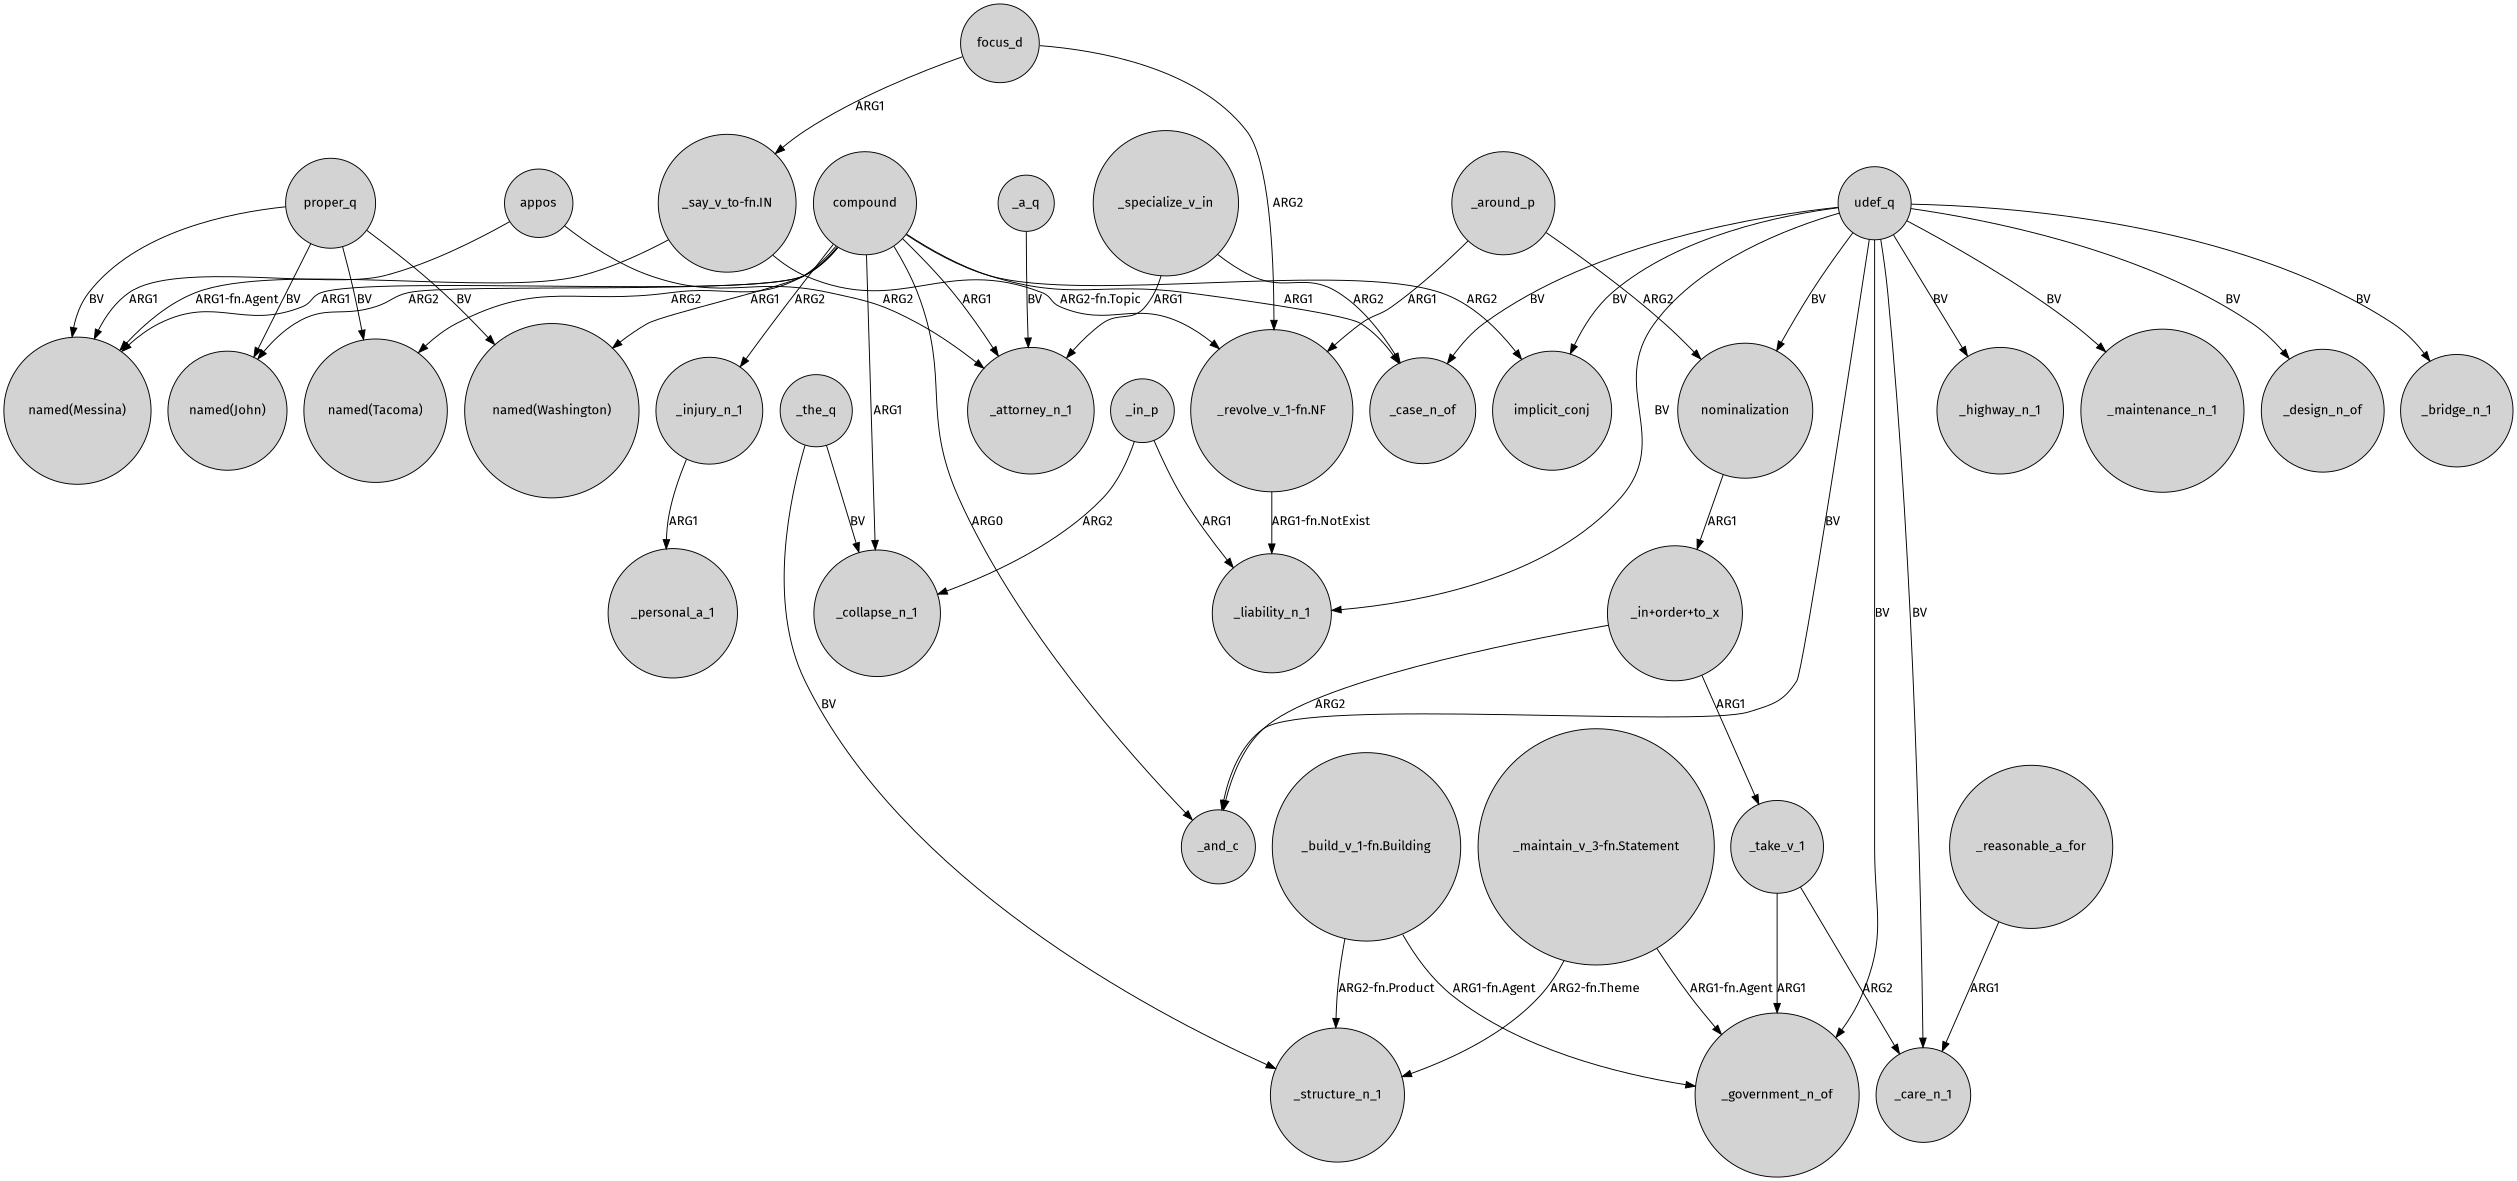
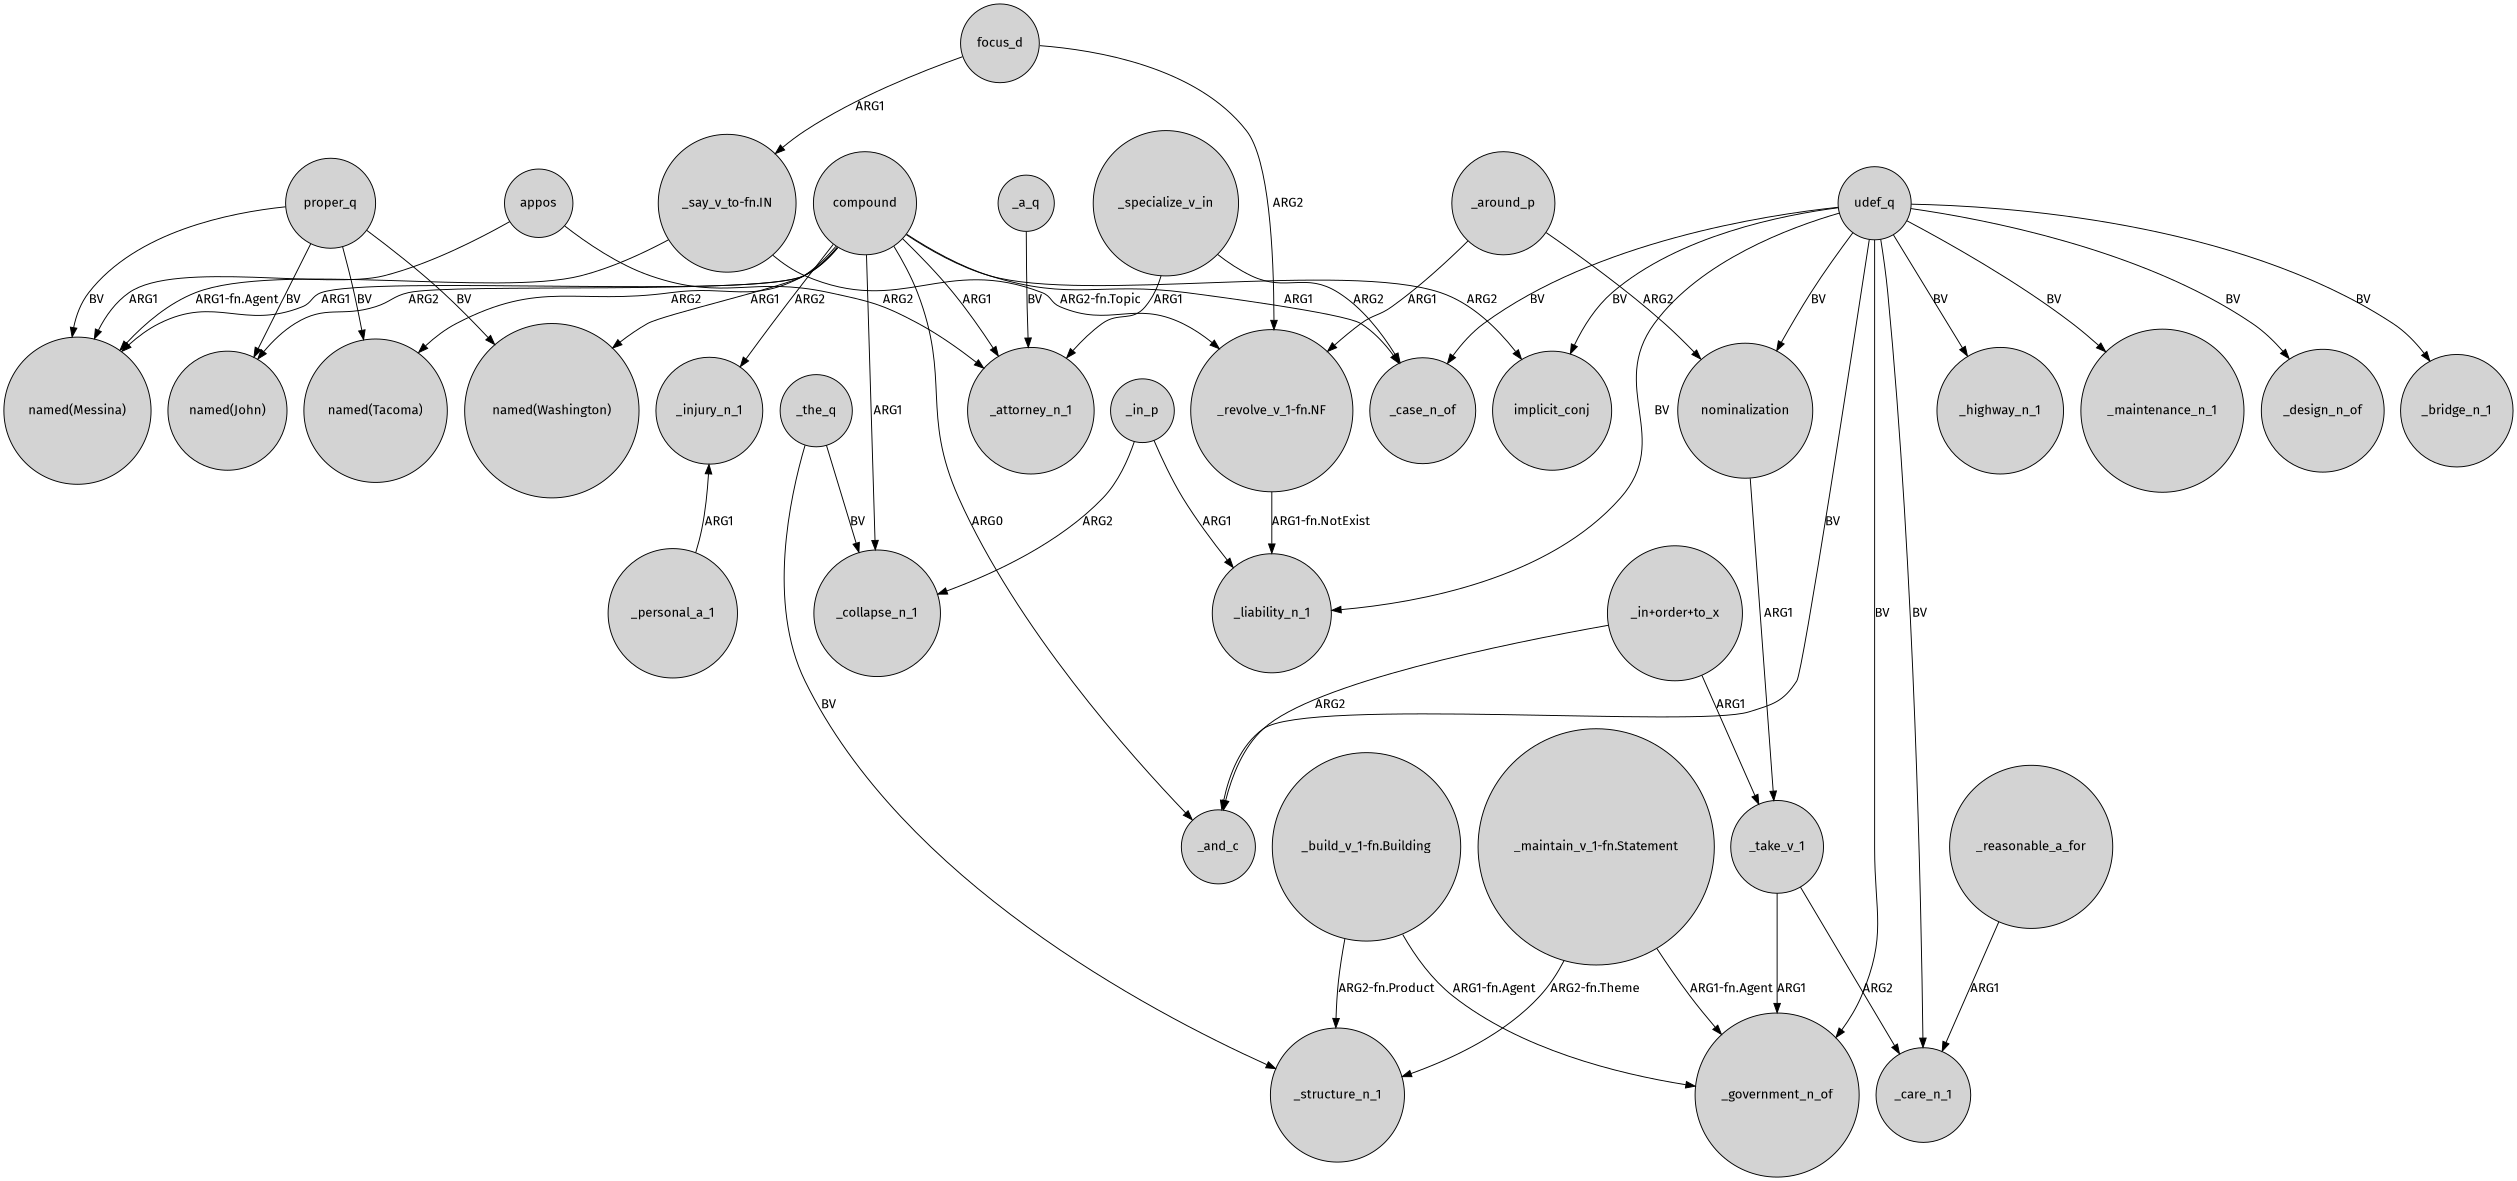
edge "_injury_n_1" -> "_personal_a_1": reversed
edge "nominalization" -> "_in+order+to_x": now "nominalization" -> "_take_v_1"
node "_maintain_v_3-fn.Statement": label "_maintain_v_3-fn.Statement" -> "_maintain_v_1-fn.Statement"
